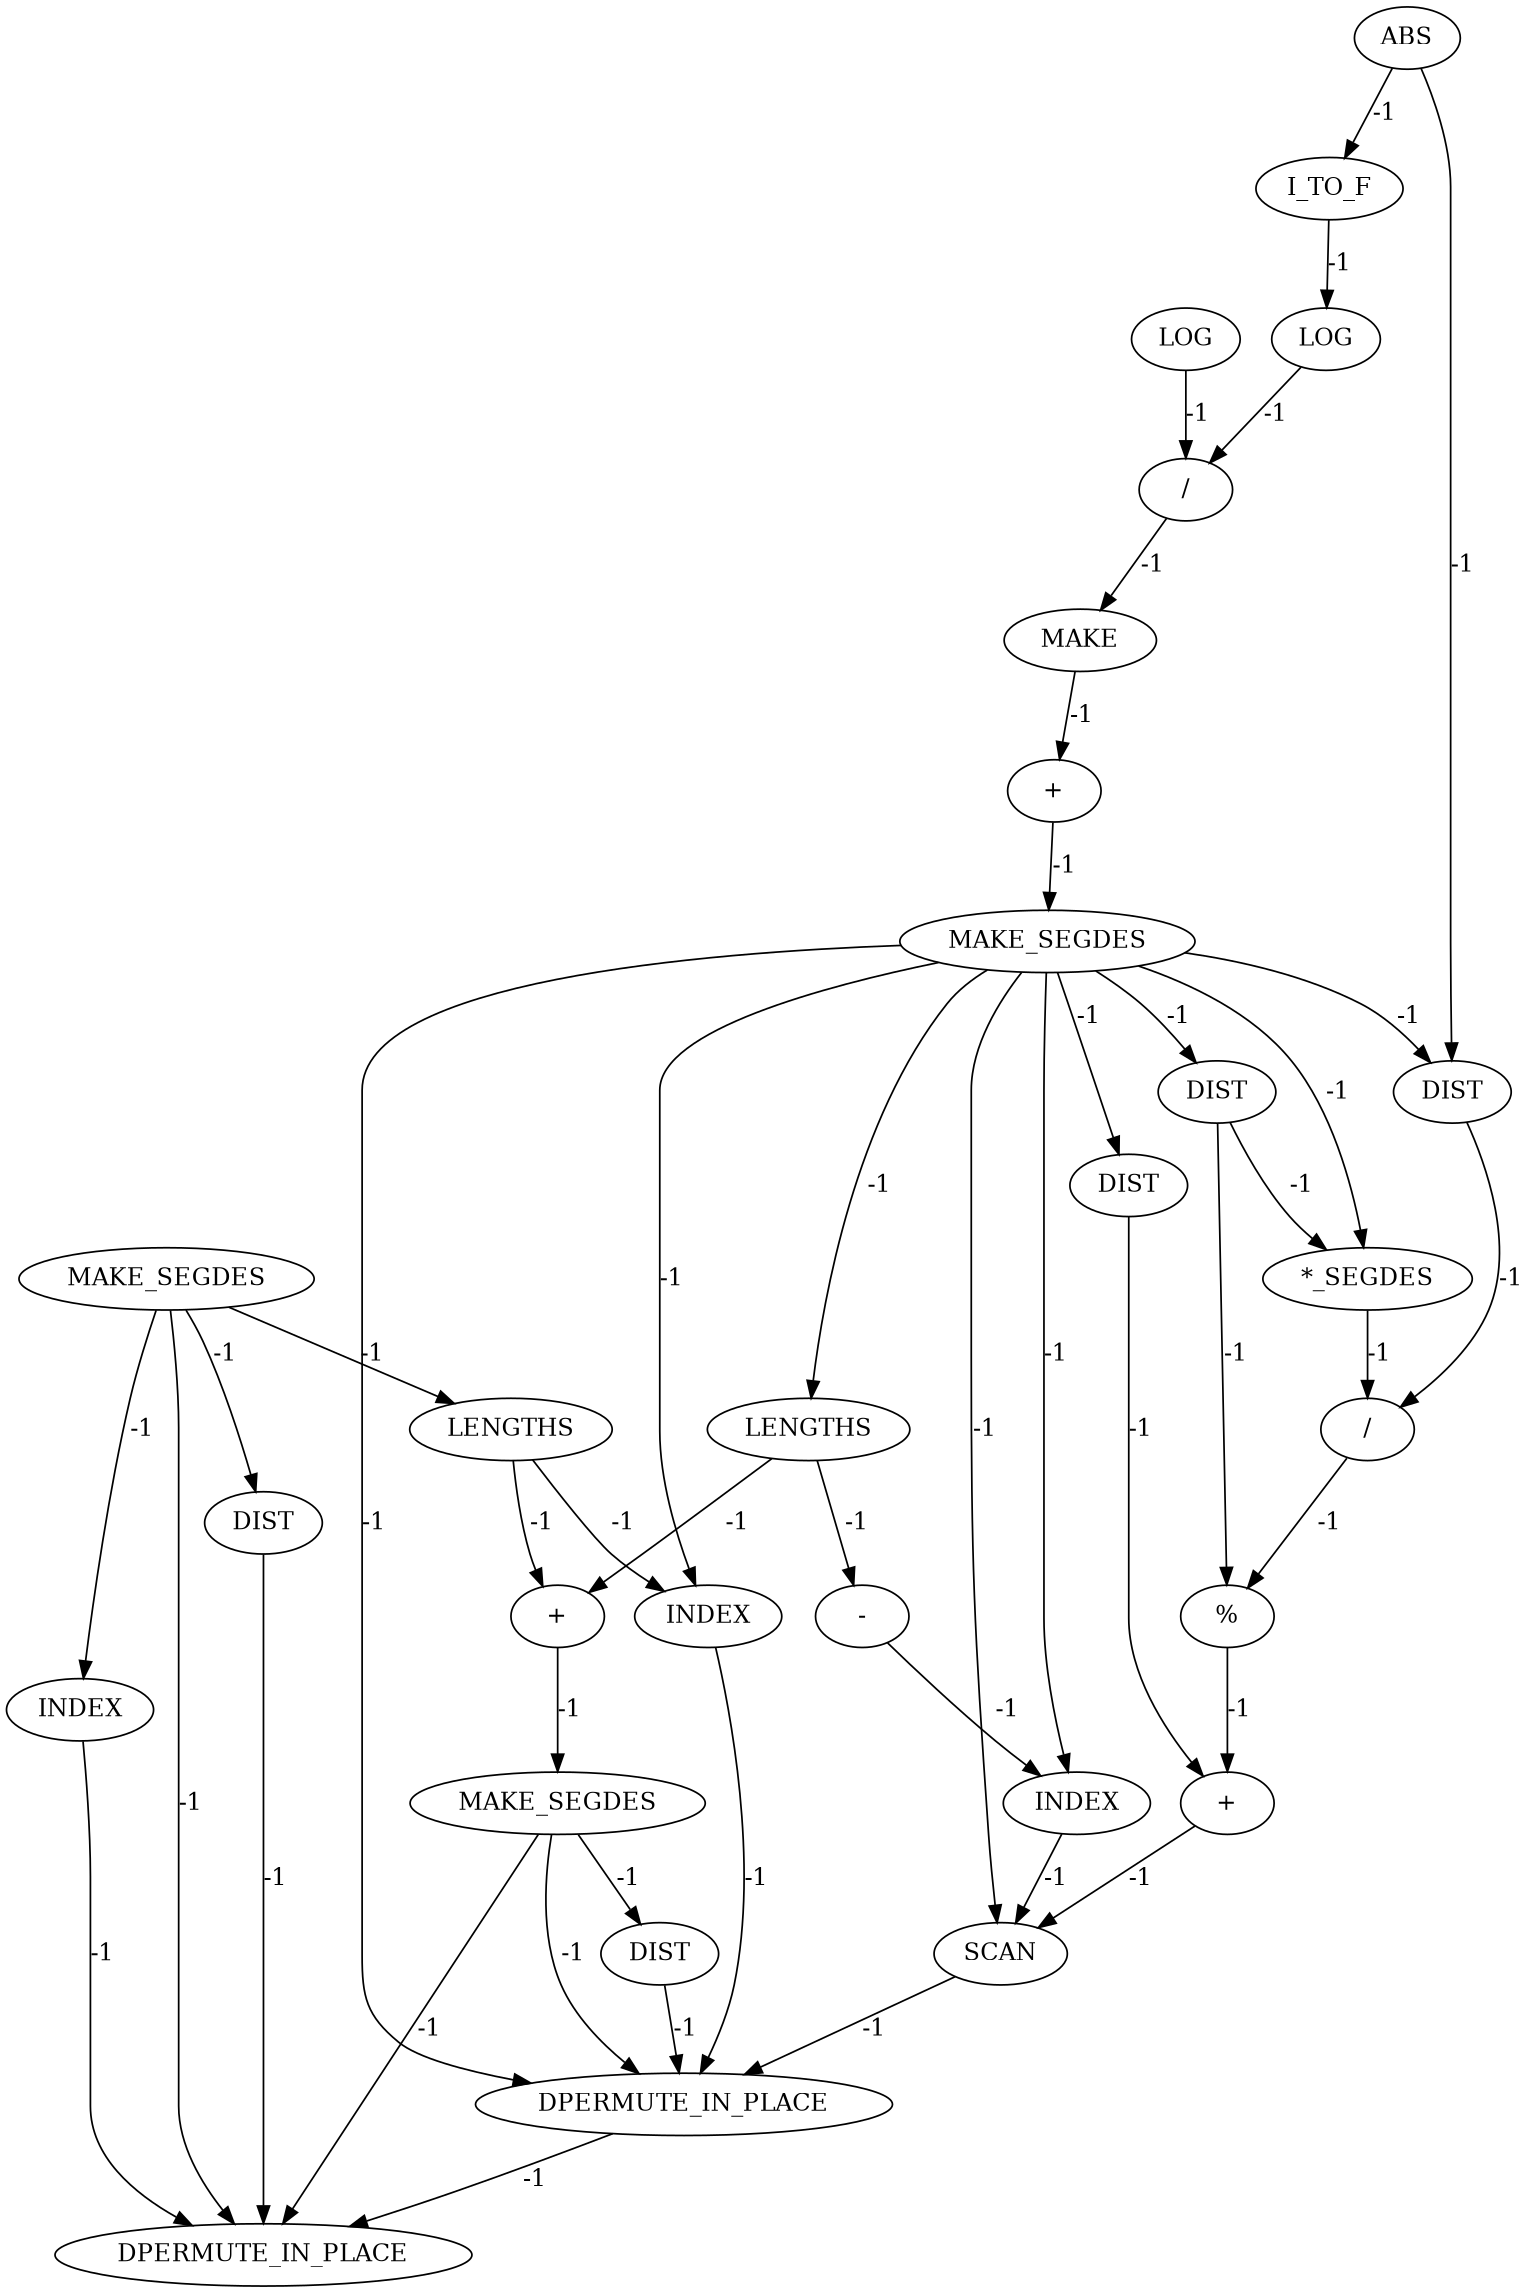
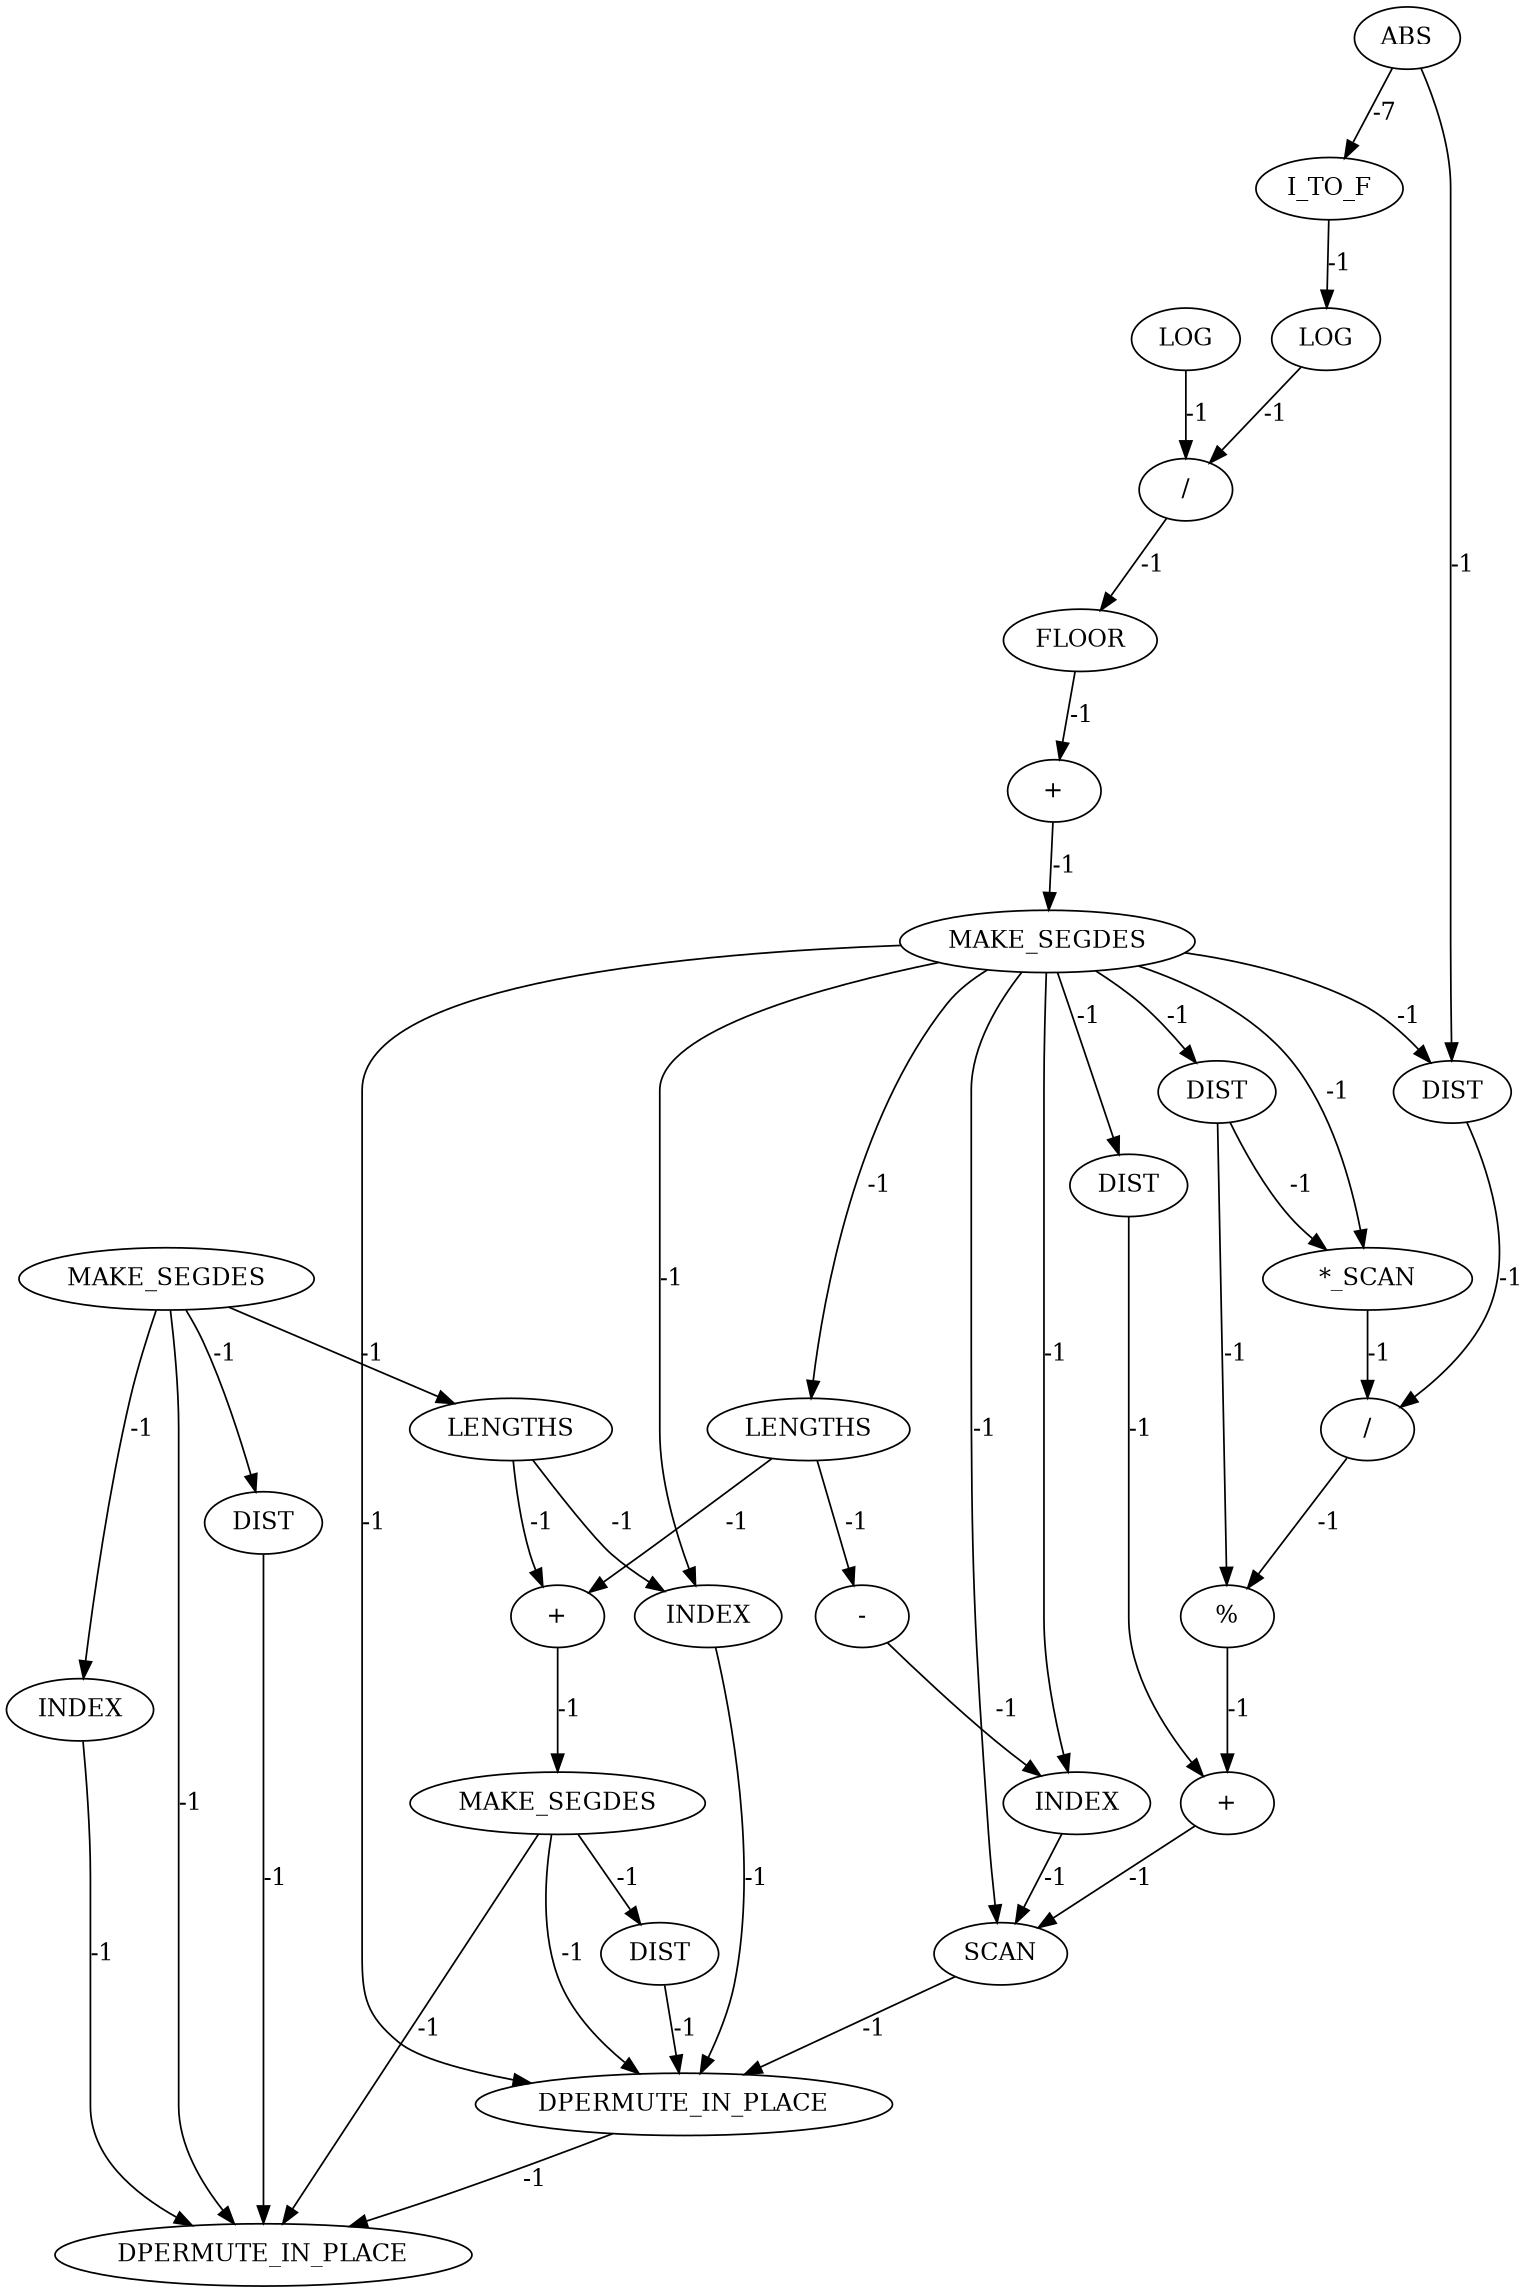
edge "ABS" -> "I_TO_F": label "-1" -> "-7"
node "MAKE": label "MAKE" -> "FLOOR"
node "*_SEGDES": label "*_SEGDES" -> "*_SCAN"
